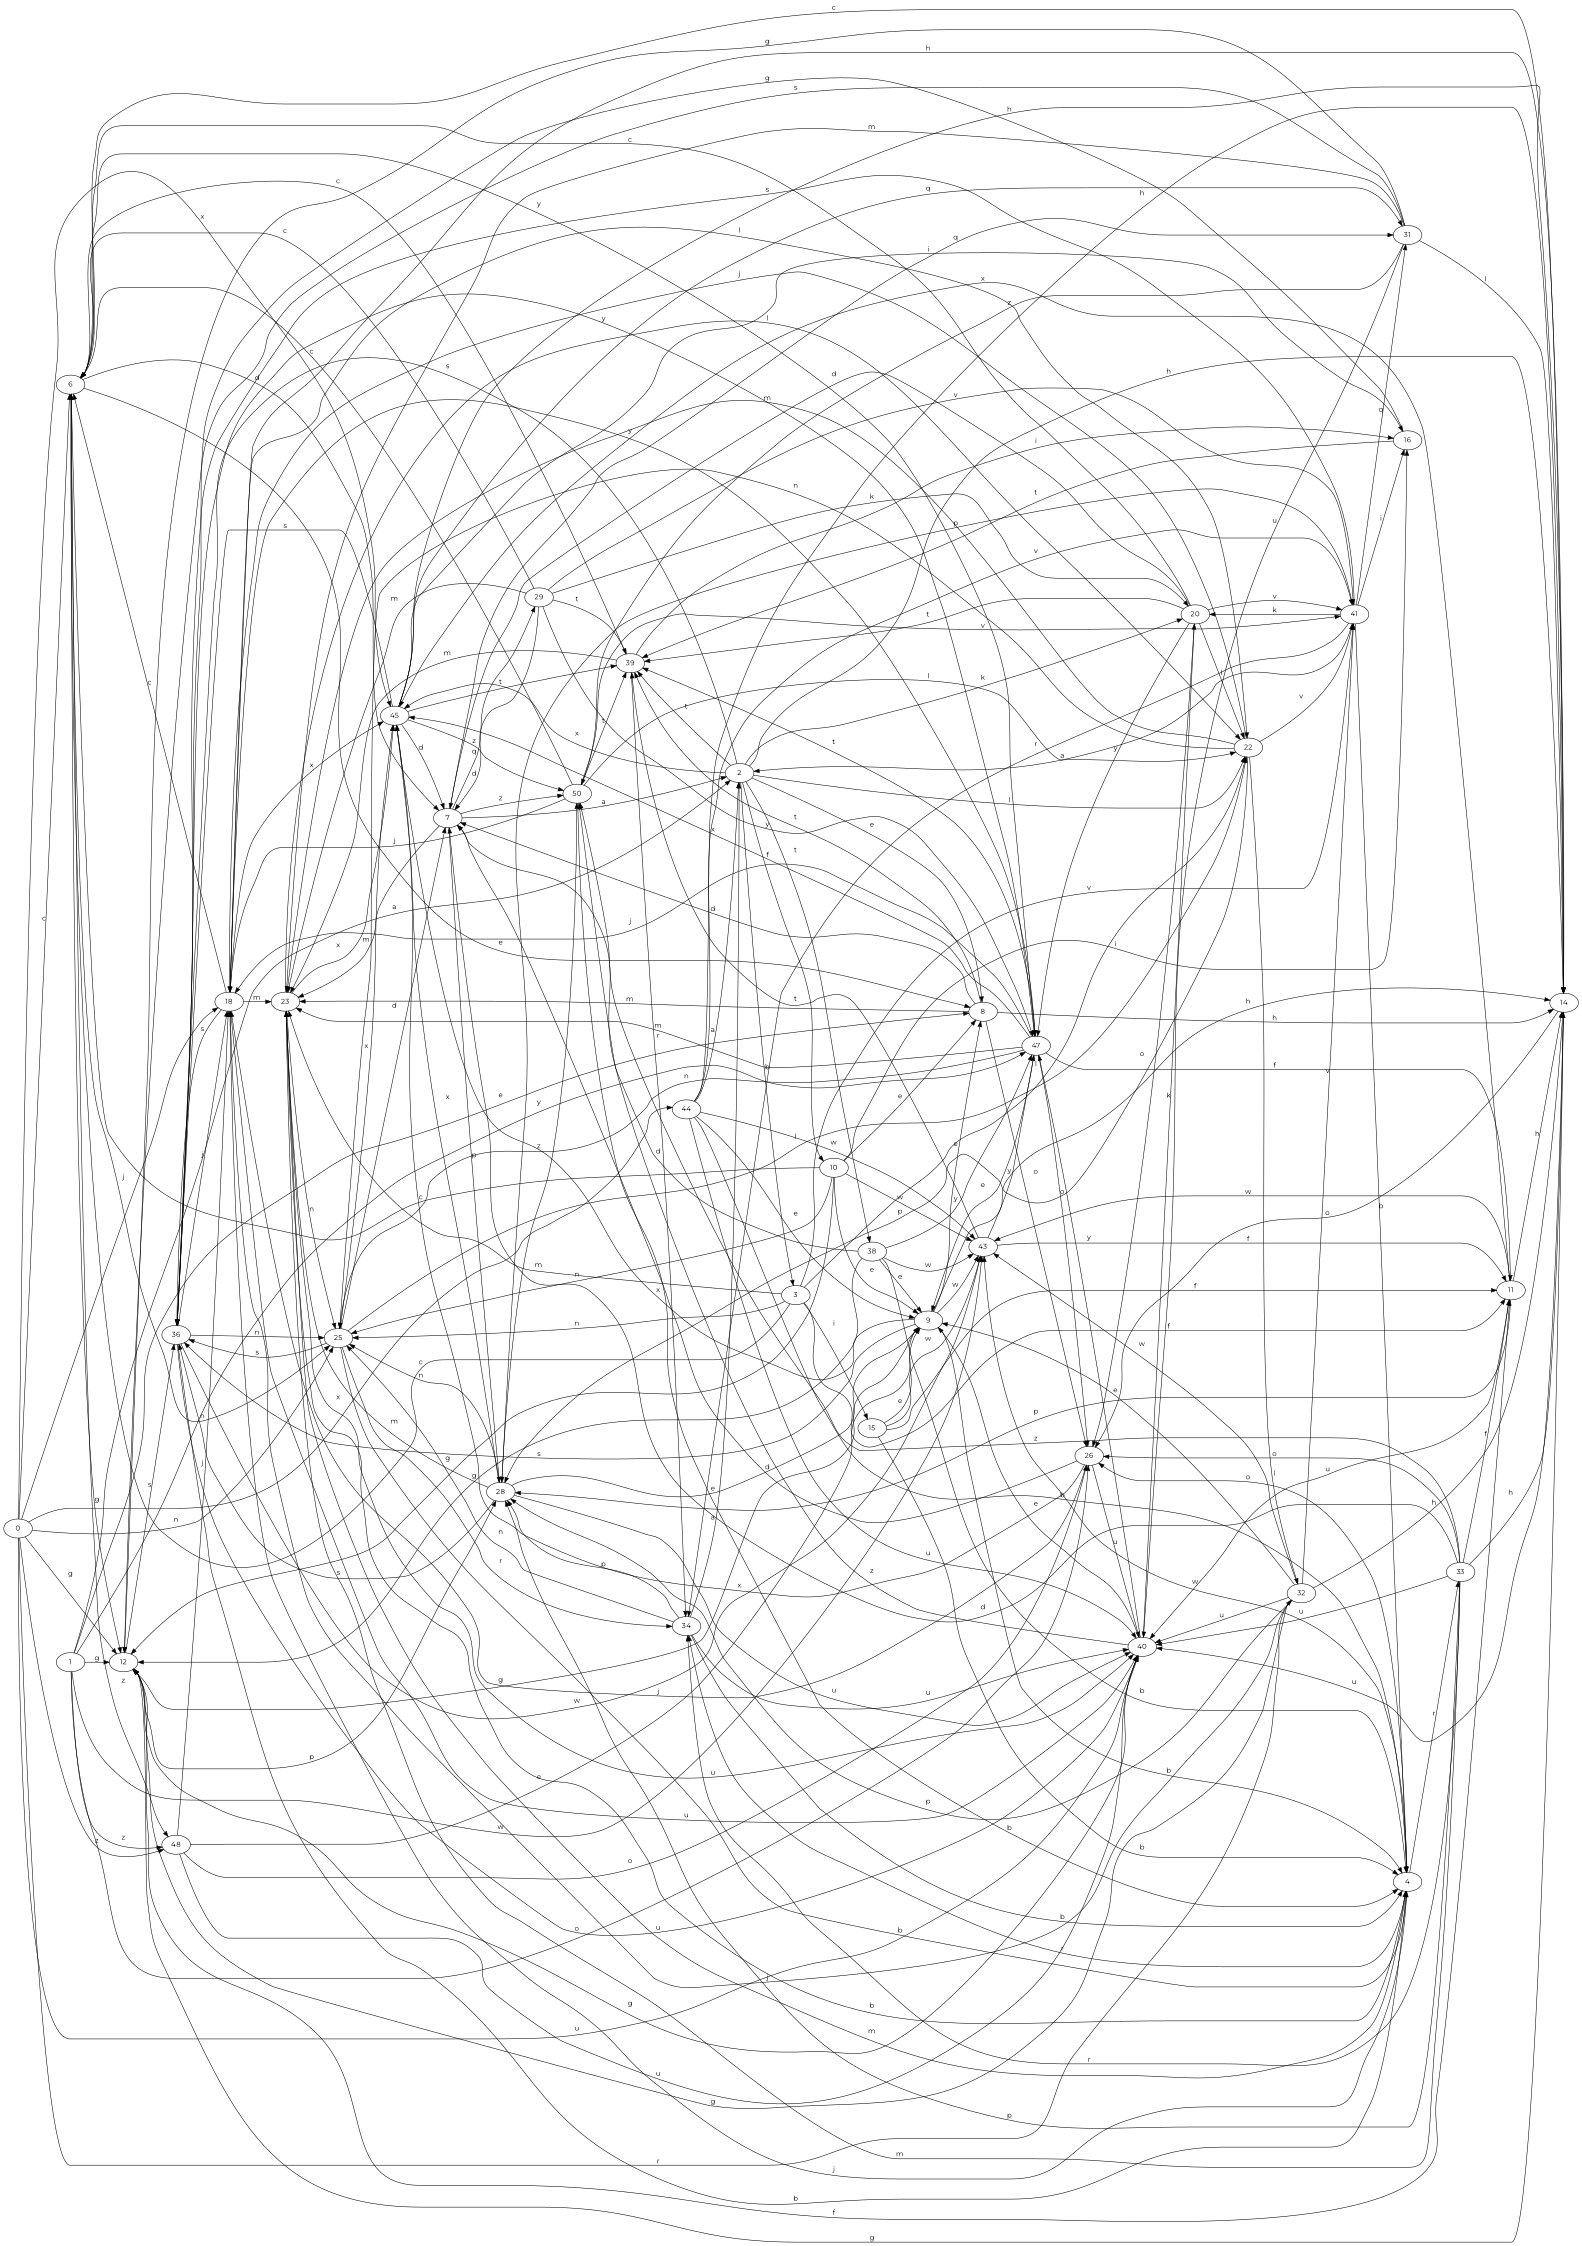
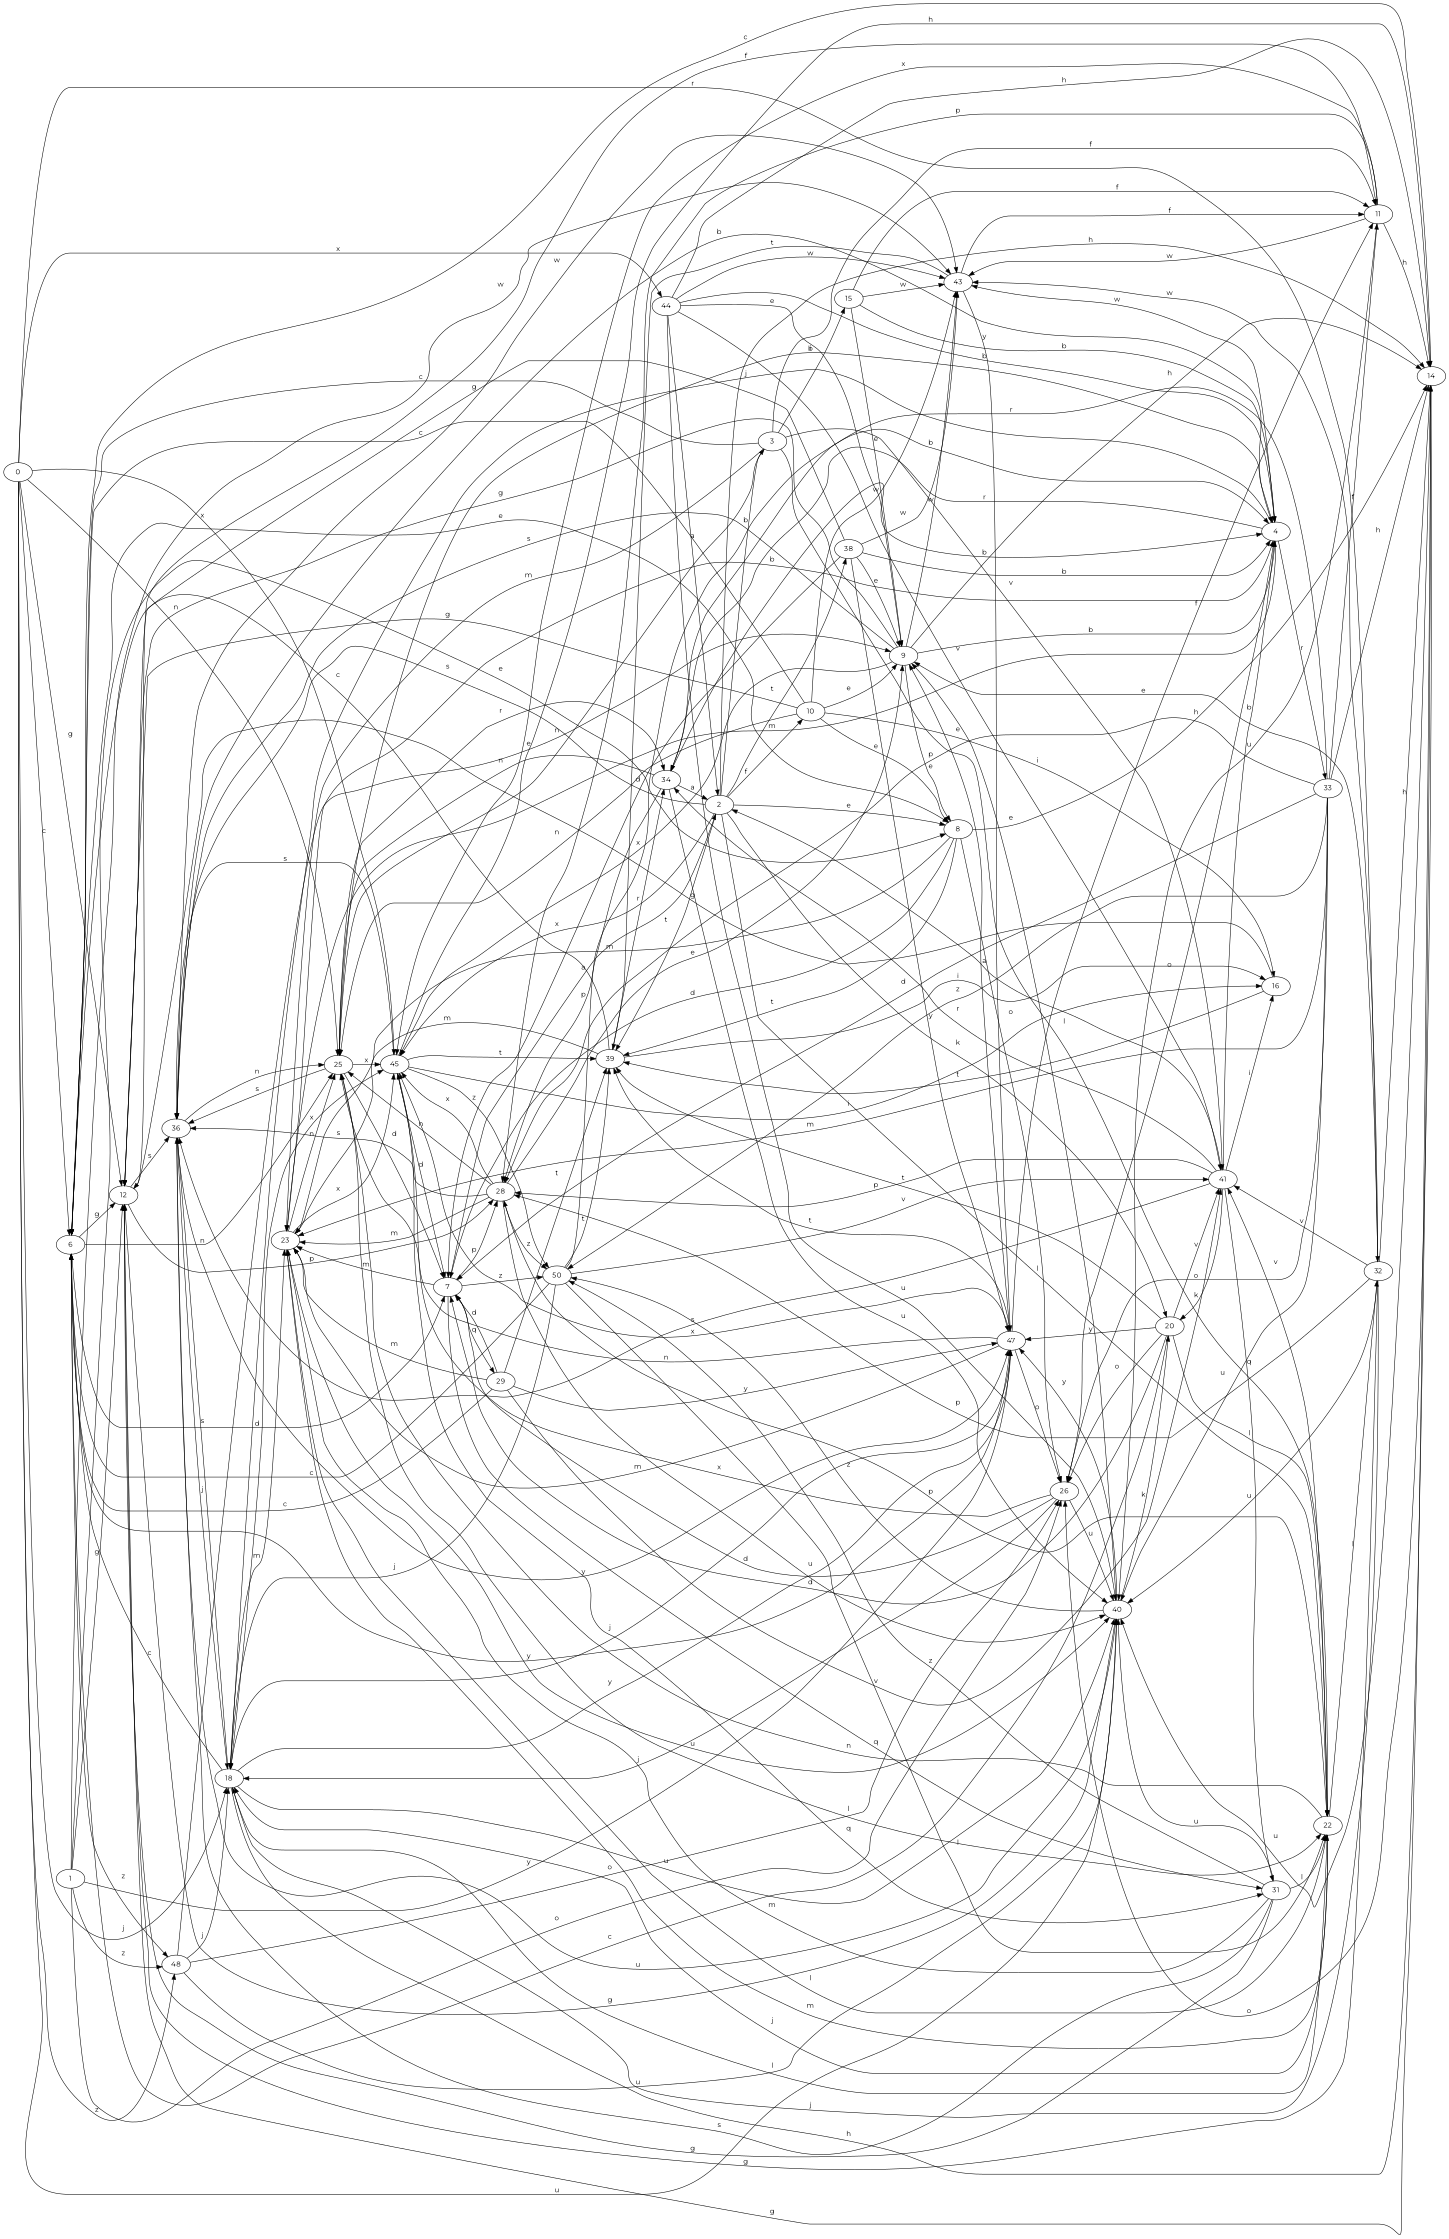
edge "31" -> "14": now "31" -> "22"
edge "29" -> "20": removed, label "k"
edge "1" -> "2": removed, label "a"
